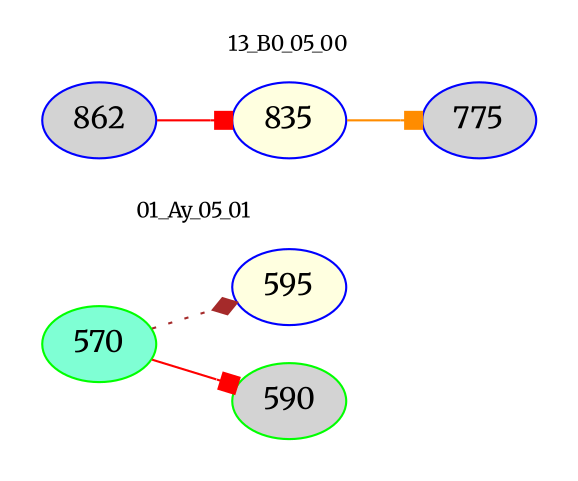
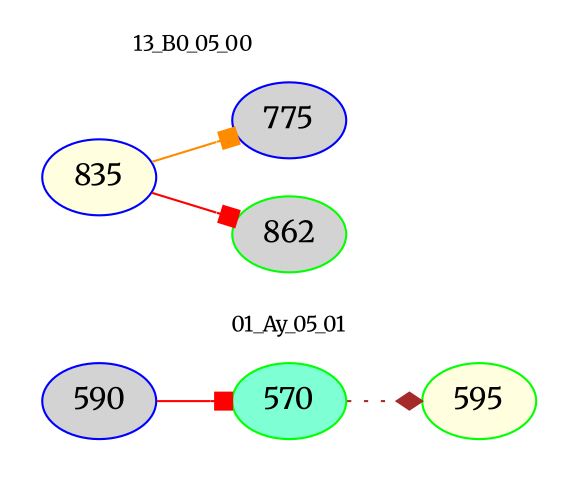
node "862": color blue -> green
edge "862" -> "835": reversed
node "595": color blue -> green
edge "570" -> "590": reversed
node "590": color green -> blue
